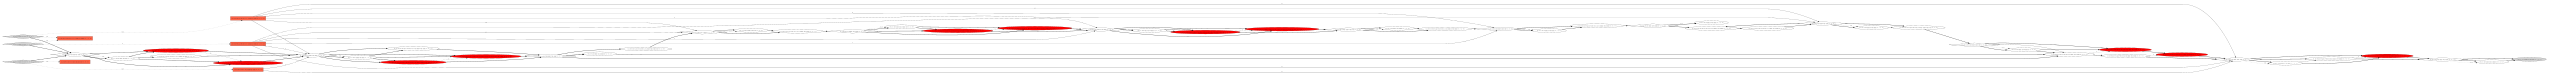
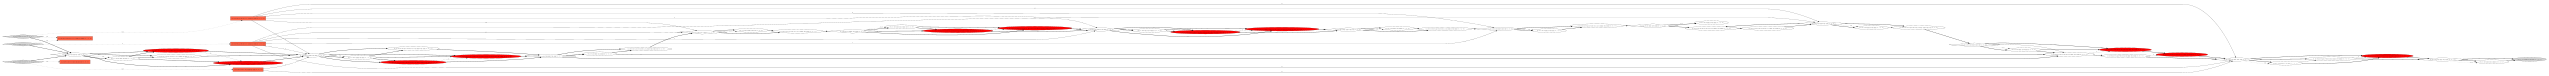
edge "return false@@@12@@@['1', '1', '1']" -> "r1.setSeriesLinesVisible(1,true)@@@14@@@['1', '1', '0']": added
edge "!r1.equals(r2)@@@3@@@['1', '1', '1']" -> "r1.setSeriesShapesFilled(1,true)@@@6@@@['0', '0', '1']": added
